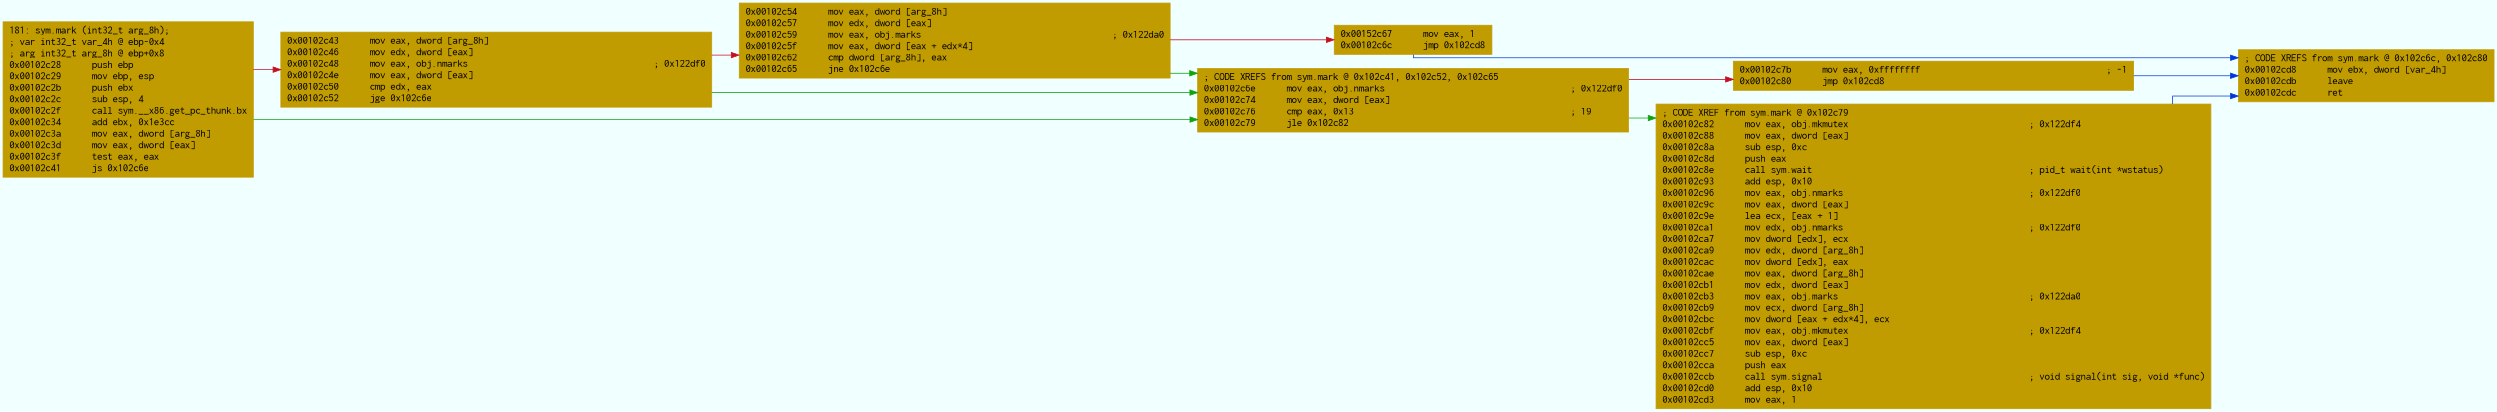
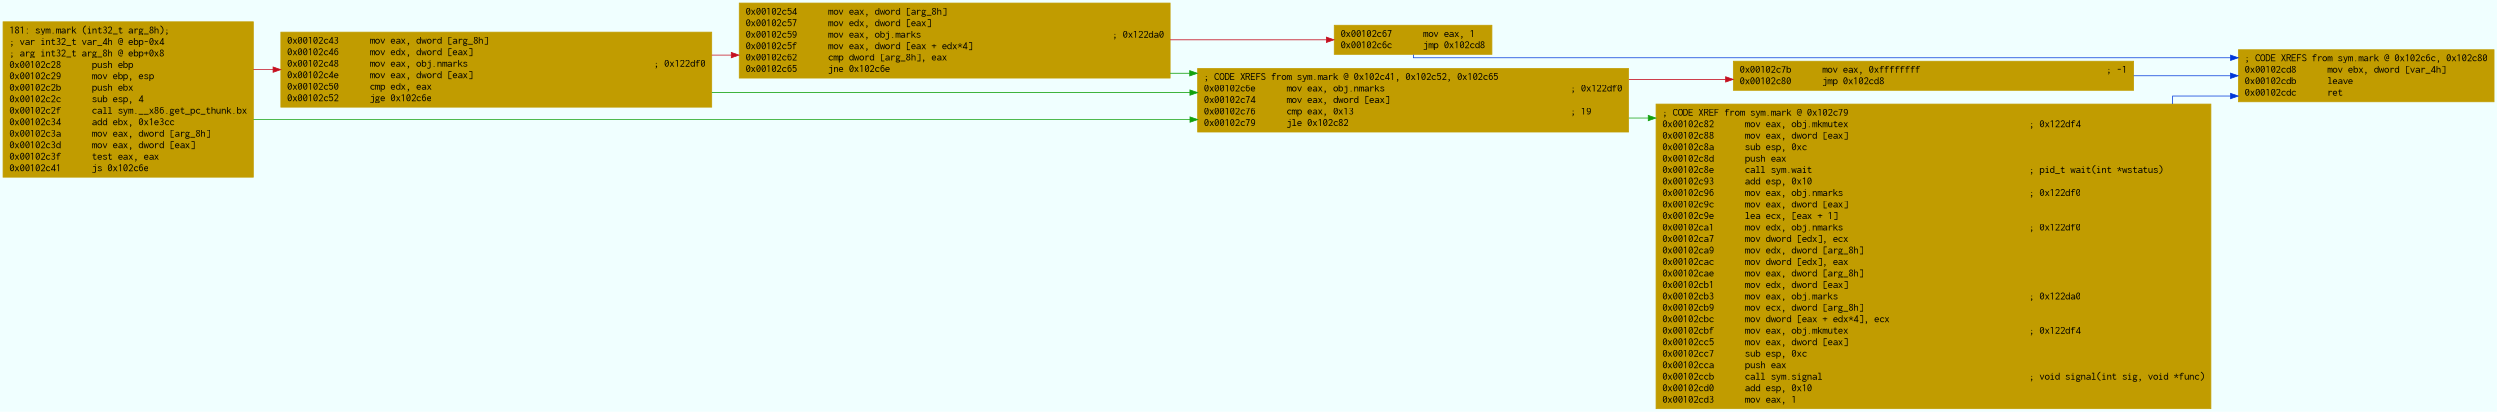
node "0x00152c67      mov eax, 1 0x00102c6c      jmp 0x102cd8": label "0x00152c67      mov eax, 1 0x00102c6c      jmp 0x102cd8" -> "0x00102c67      mov eax, 1 0x00102c6c      jmp 0x102cd8"
